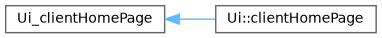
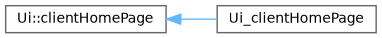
edge "Ui::clientHomePage" -> "Ui_clientHomePage": reversed
